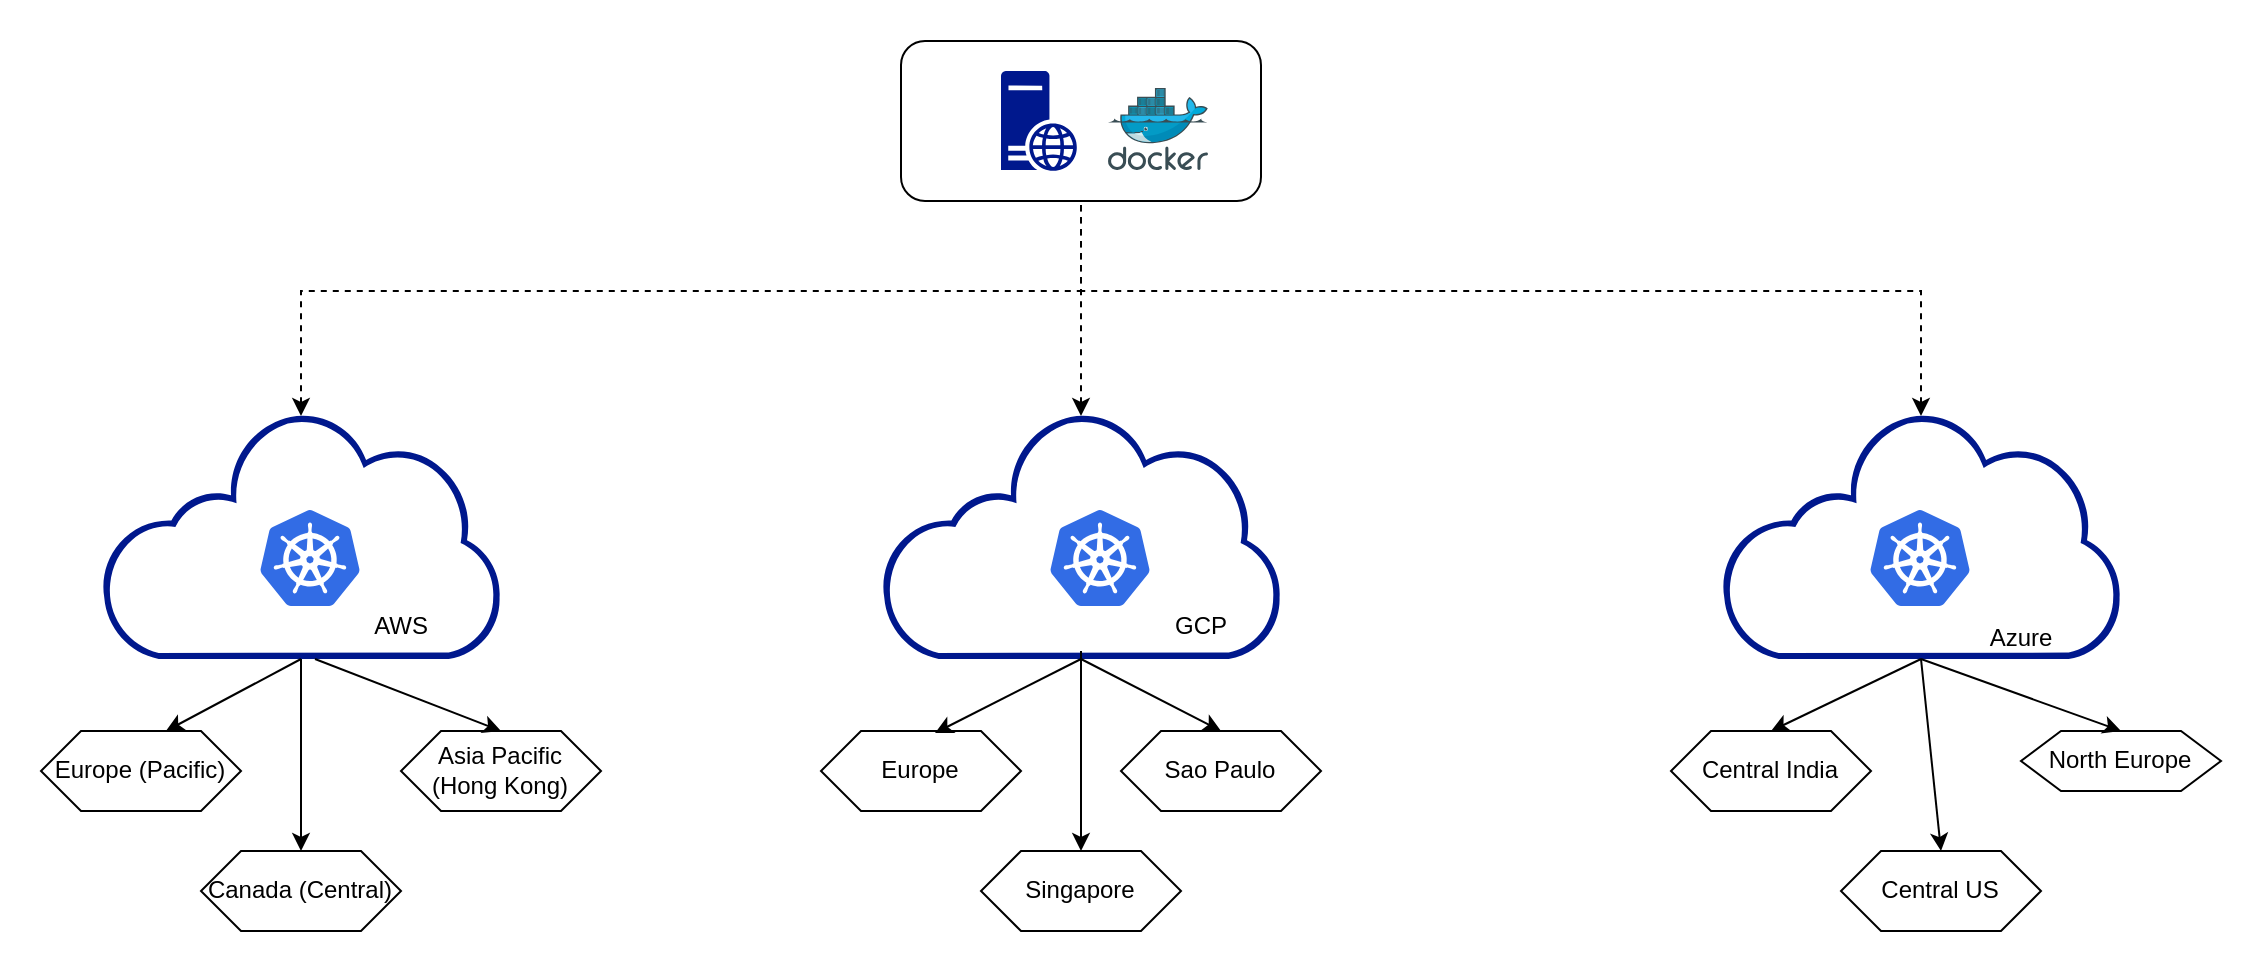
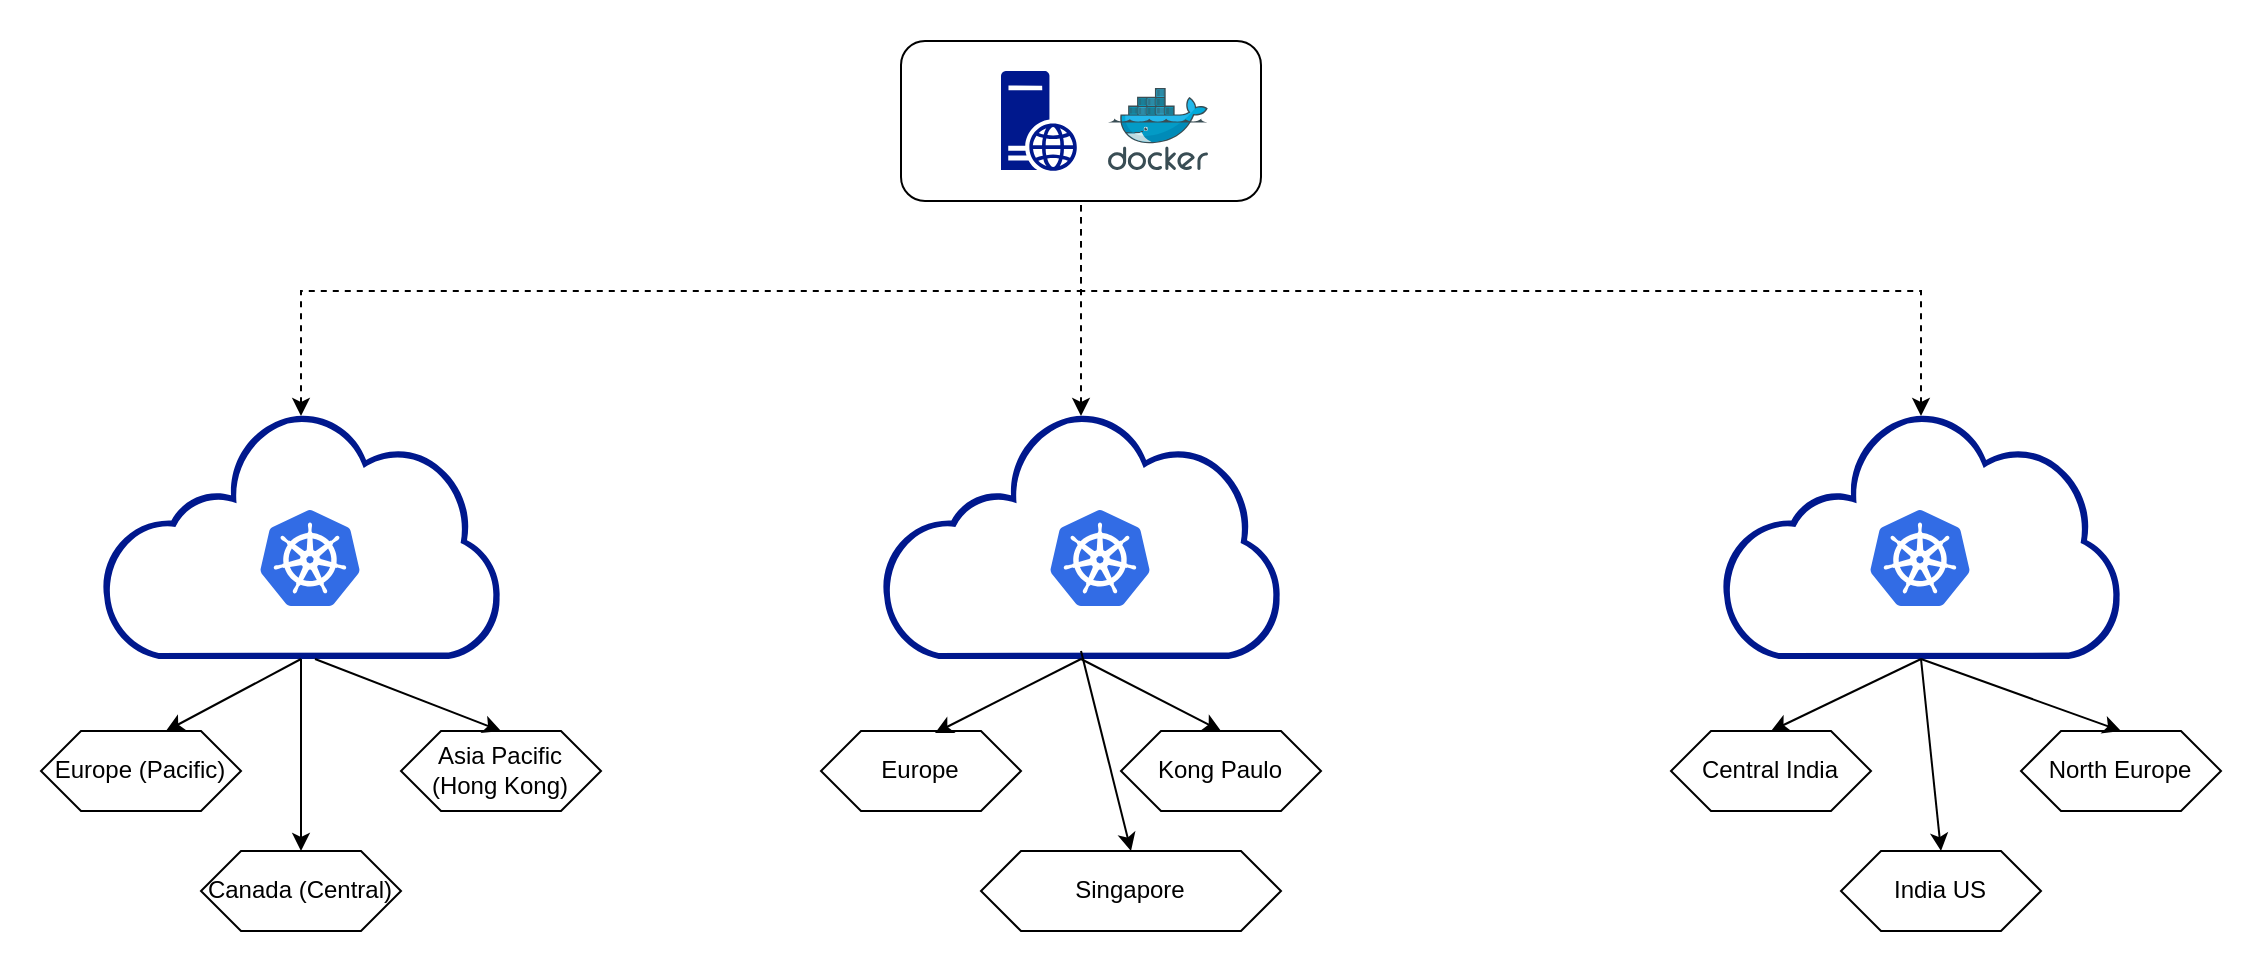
node "AWS": removed
node "GCP": removed
node "Azure": removed
node "North Europe": size 200x60 -> 200x80
node "Sao Paulo": label "Sao Paulo" -> "Kong Paulo"
node "Singapore": size 200x80 -> 300x80
node "Central US": label "Central US" -> "India US"
